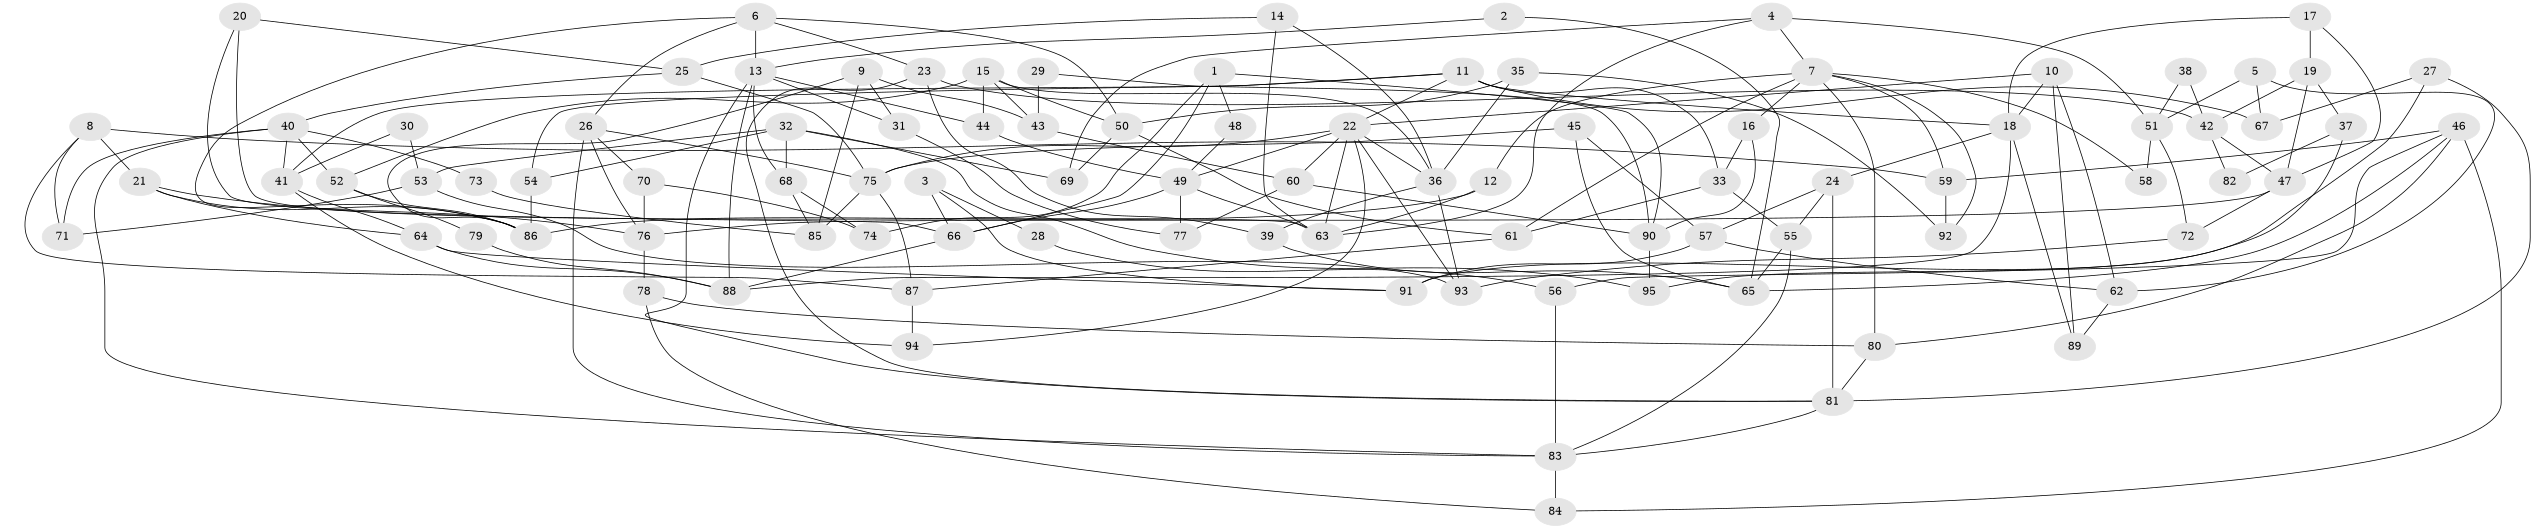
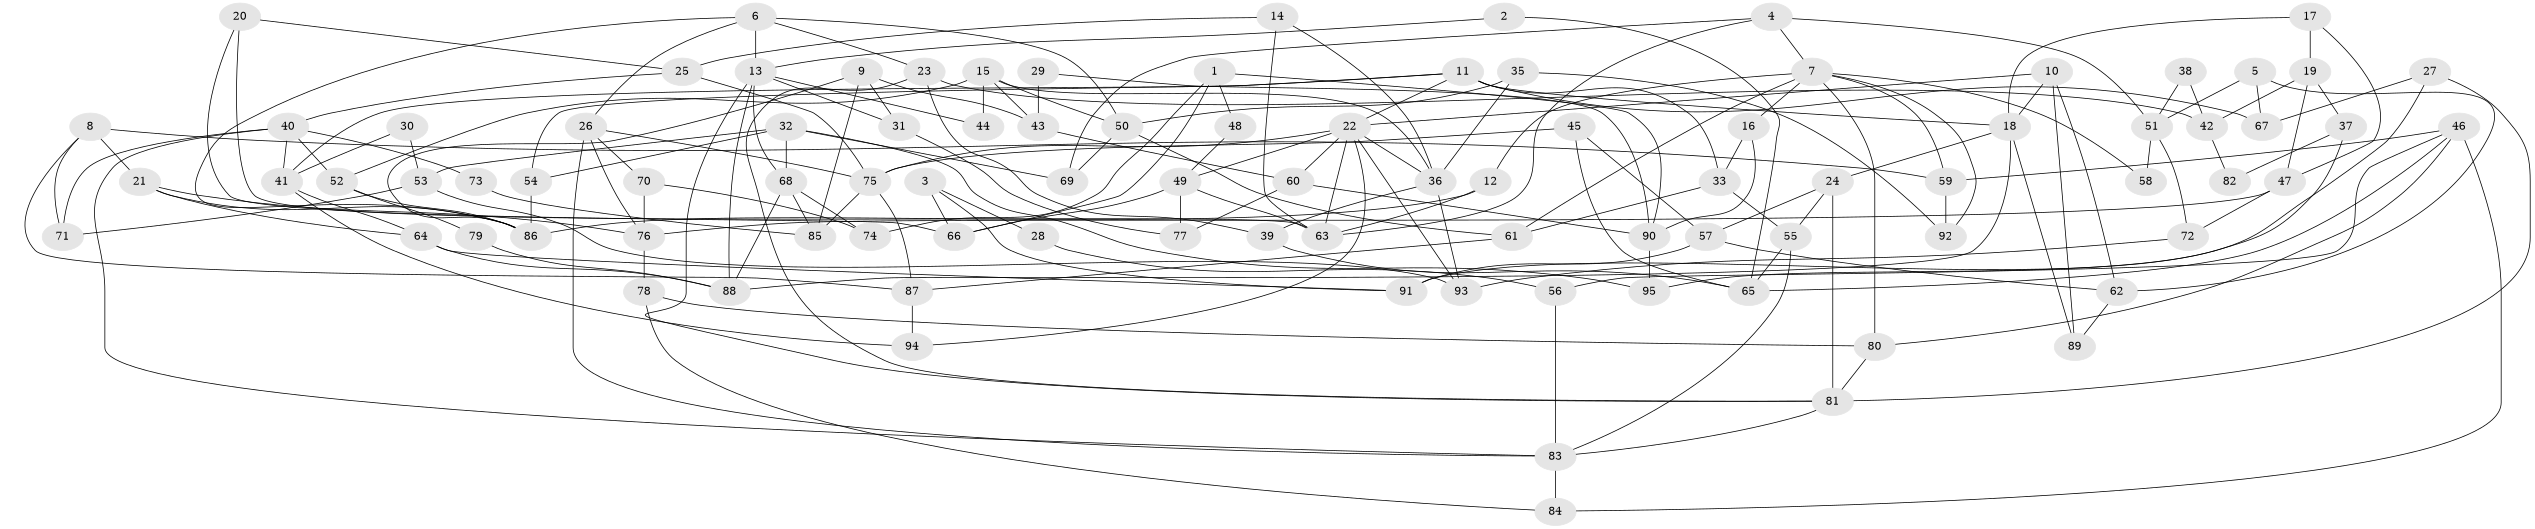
edge "42" -- "47": removed
edge "44" -- "49": removed
edge "66" -- "88": now "68" -- "88"
